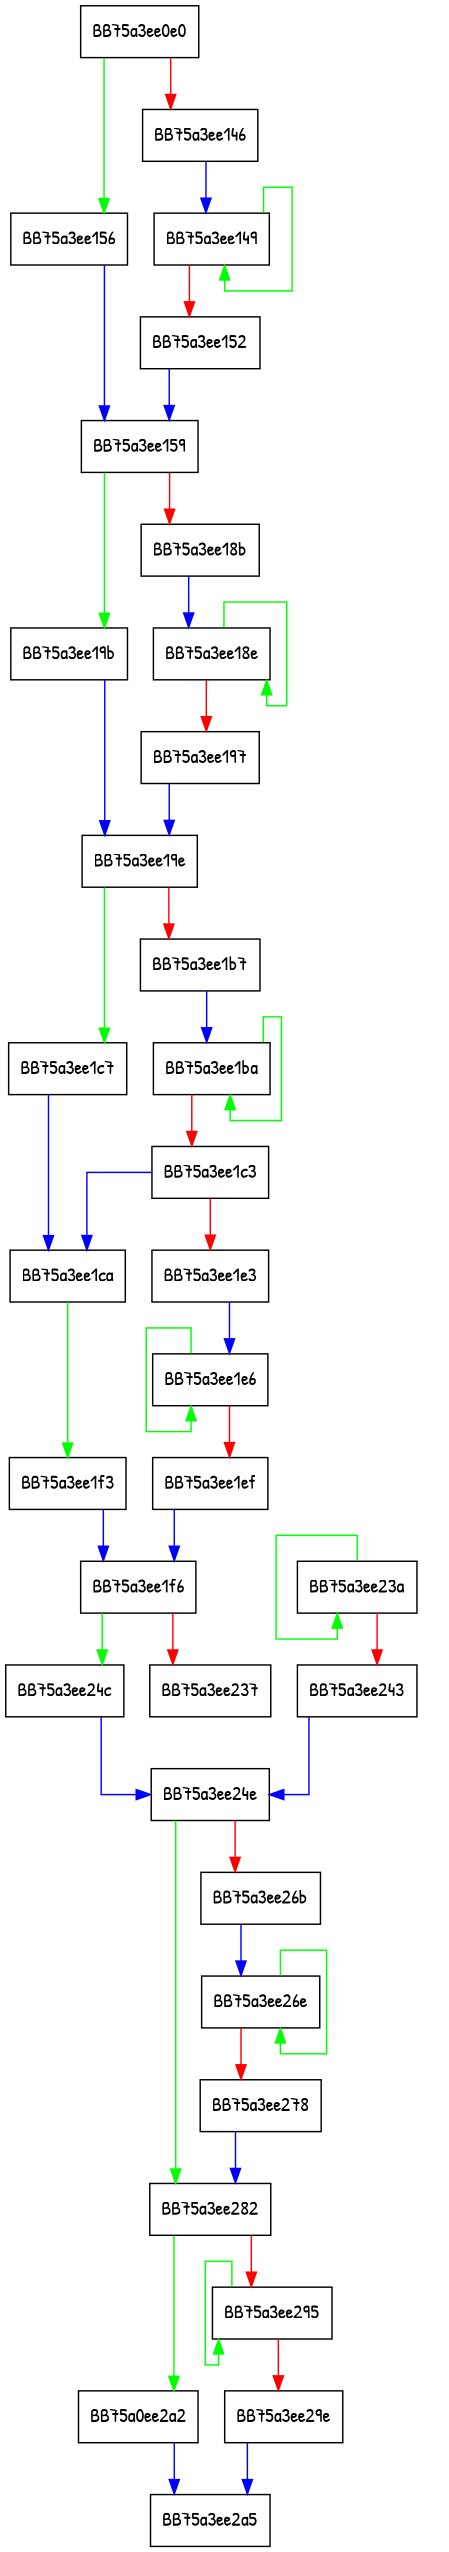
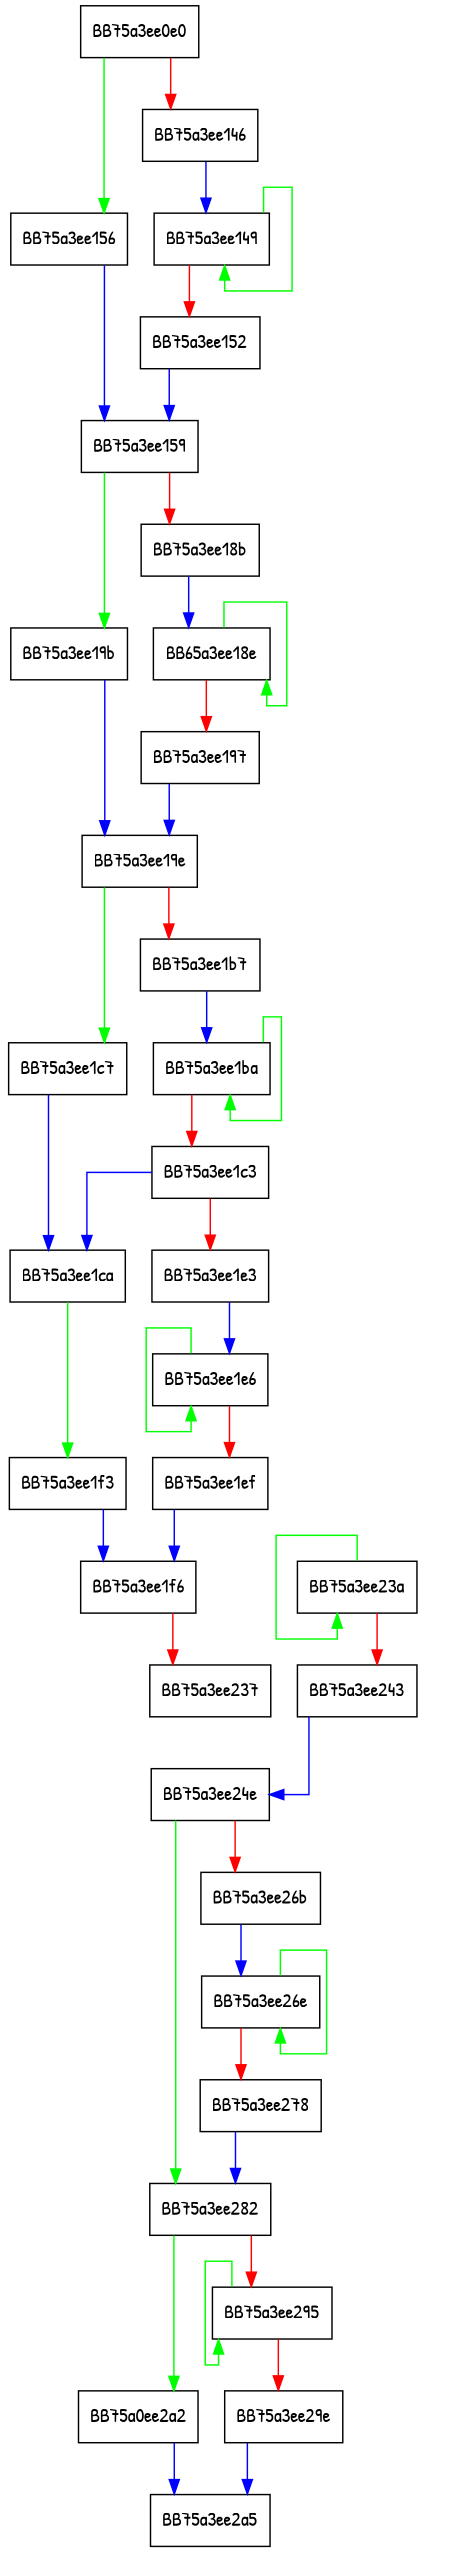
node "BB75a3ee18e": label "BB75a3ee18e" -> "BB65a3ee18e"
node "BB75a3ee24c": removed
